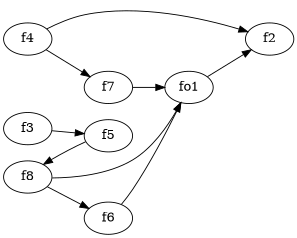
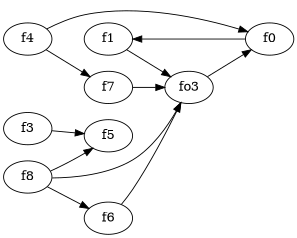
node "f1": added
node "f2": label "f2" -> "f0"
node "fo1": label "fo1" -> "fo3"
edge "f5" -> "f8": reversed
